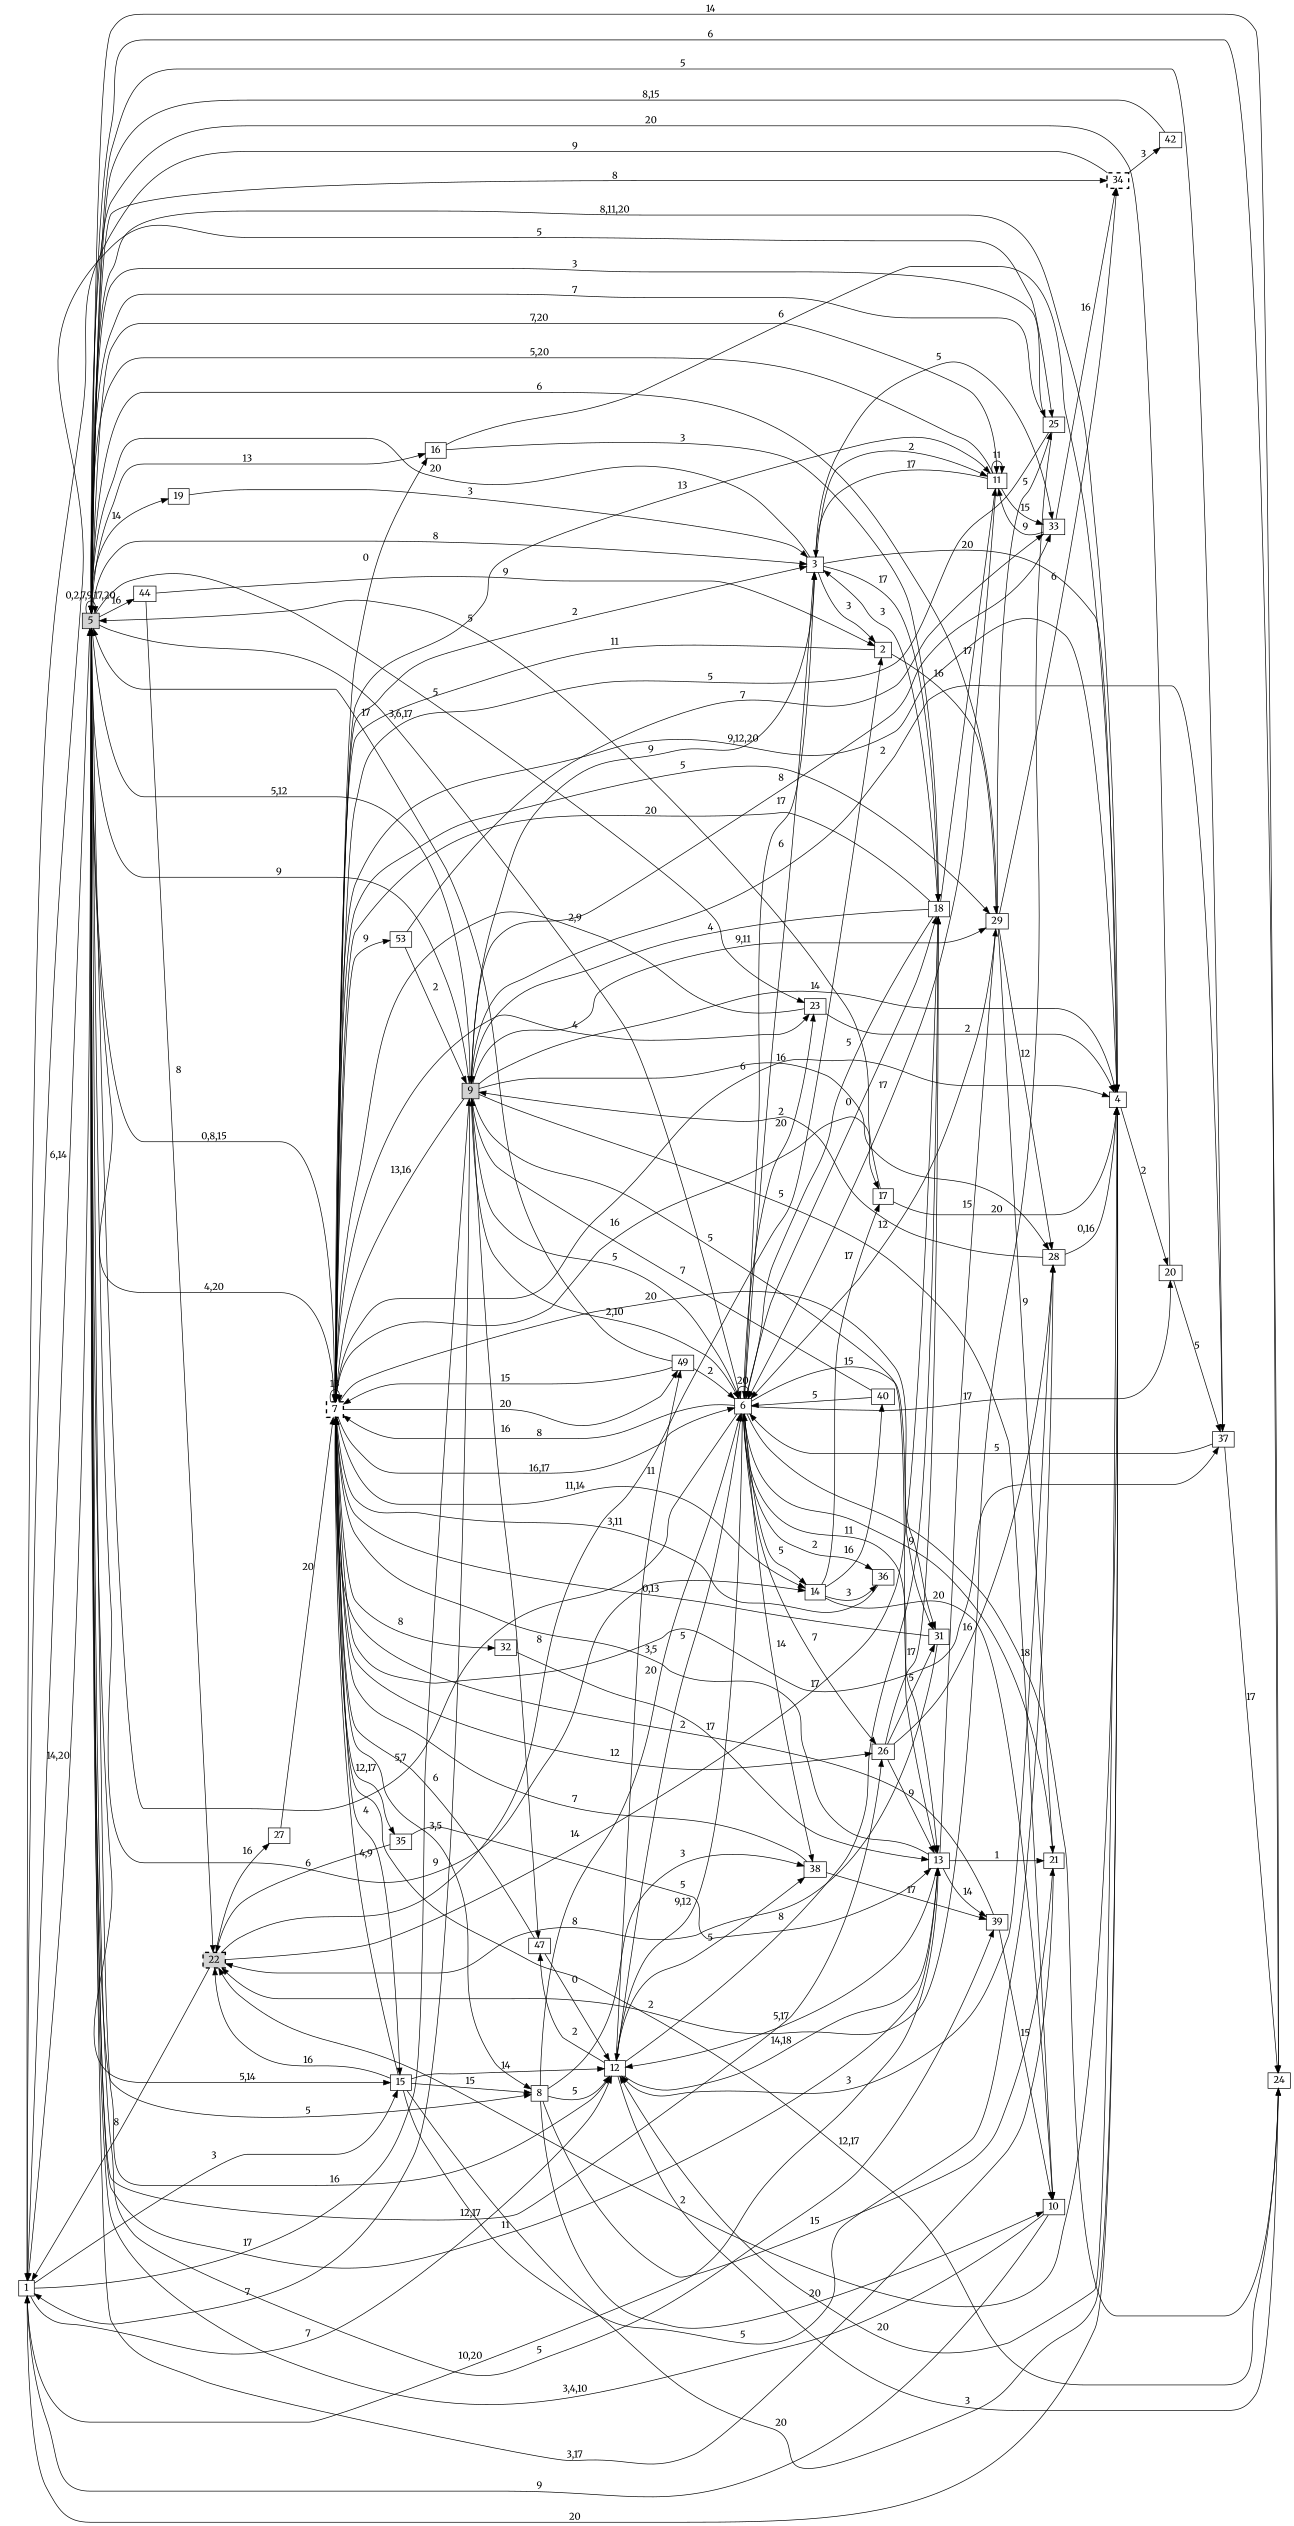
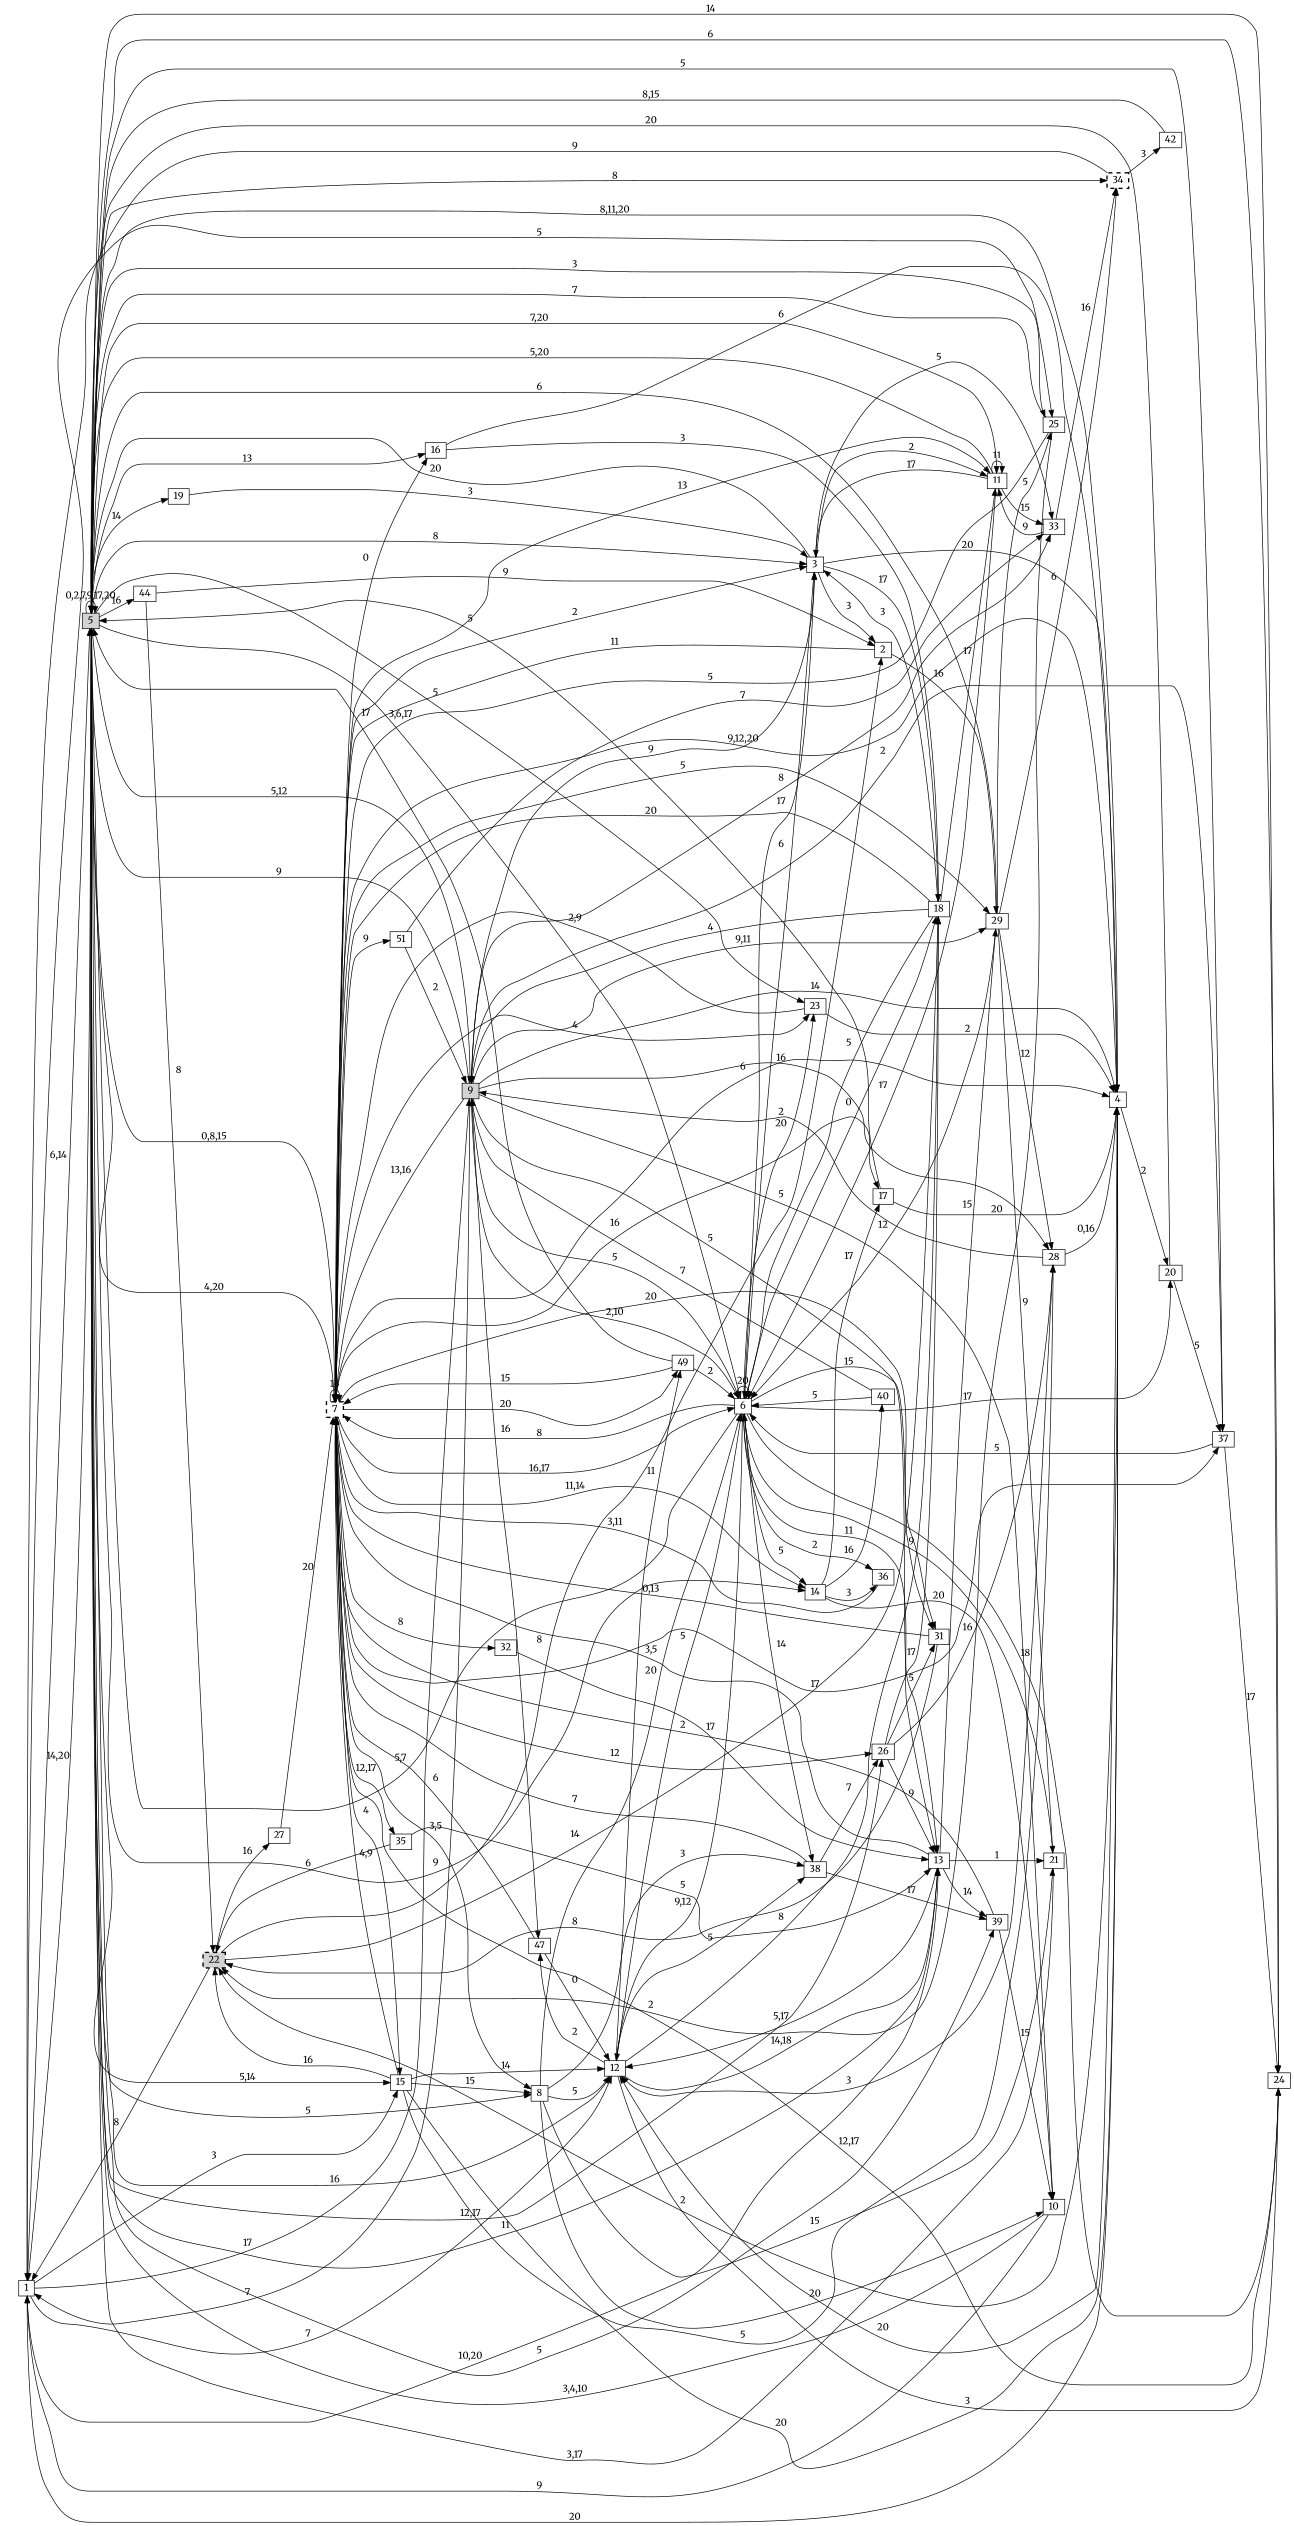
node "53": label "53" -> "51"
edge "6" -> "26": now "38" -> "26"
